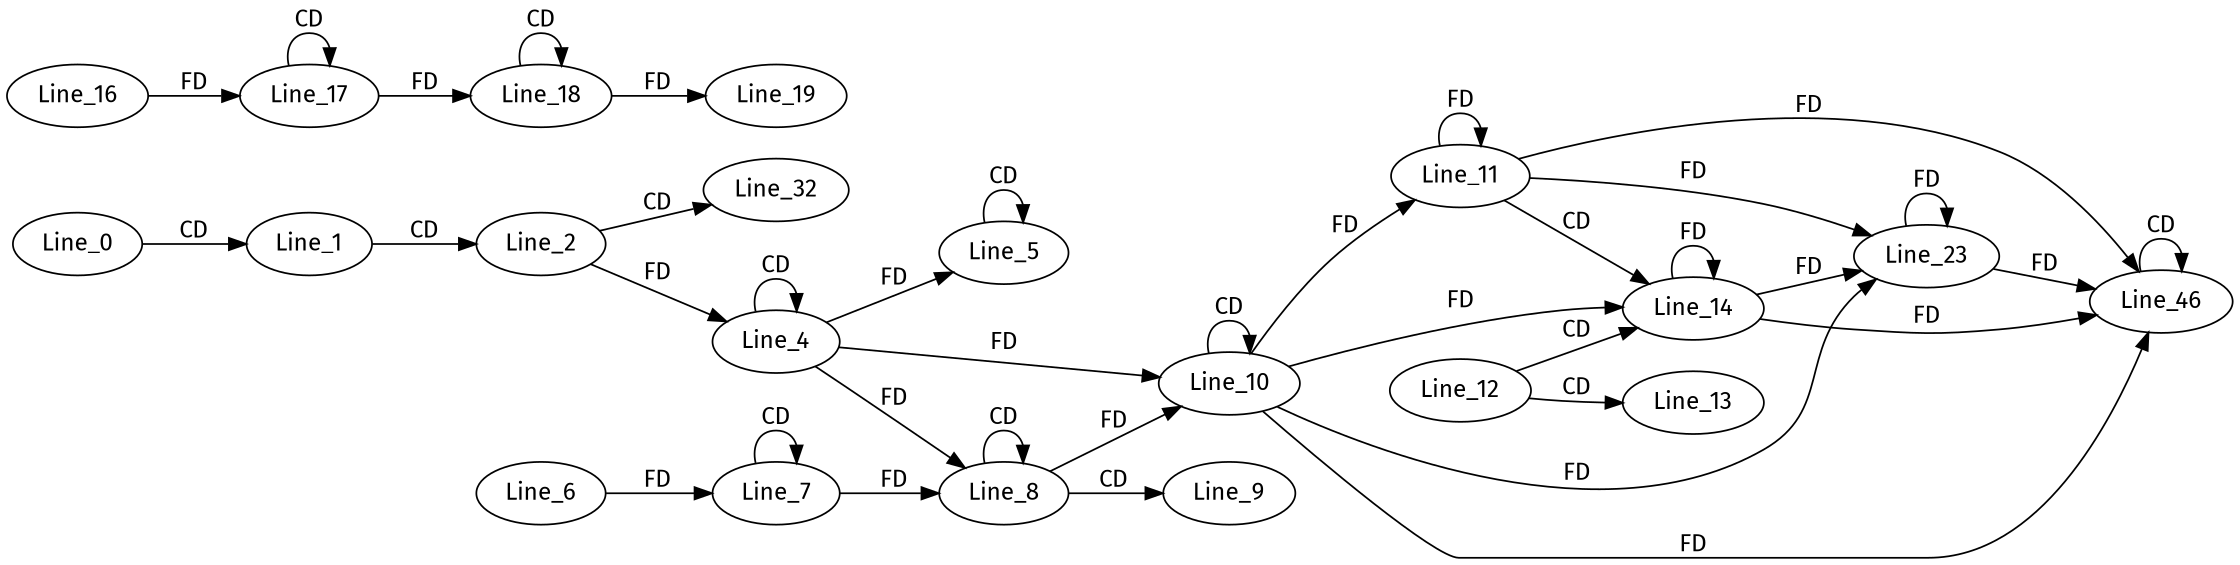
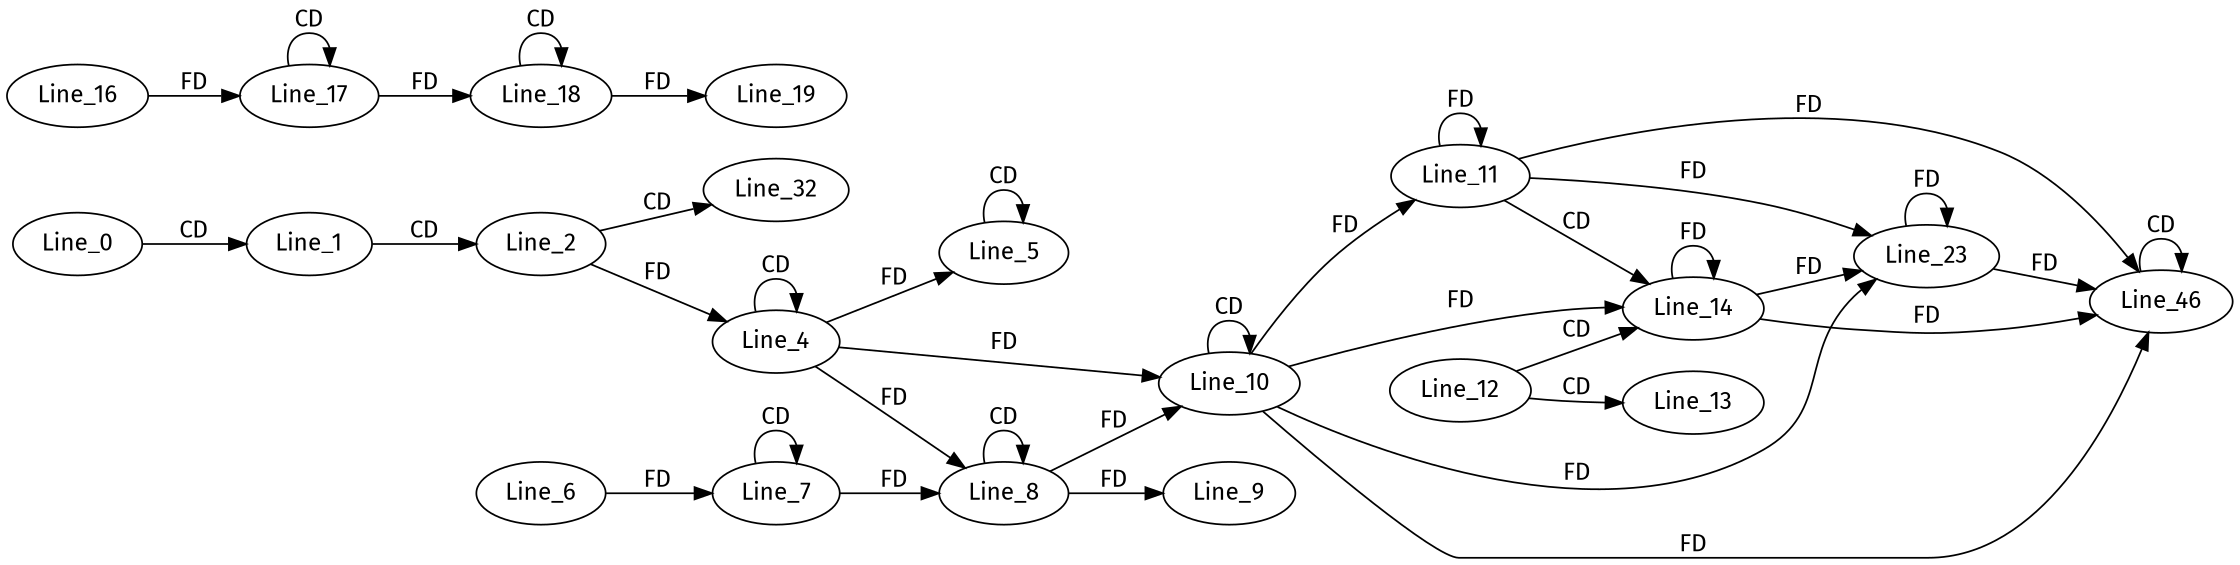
edge "Line_8" -> "Line_9": label "CD" -> "FD"
